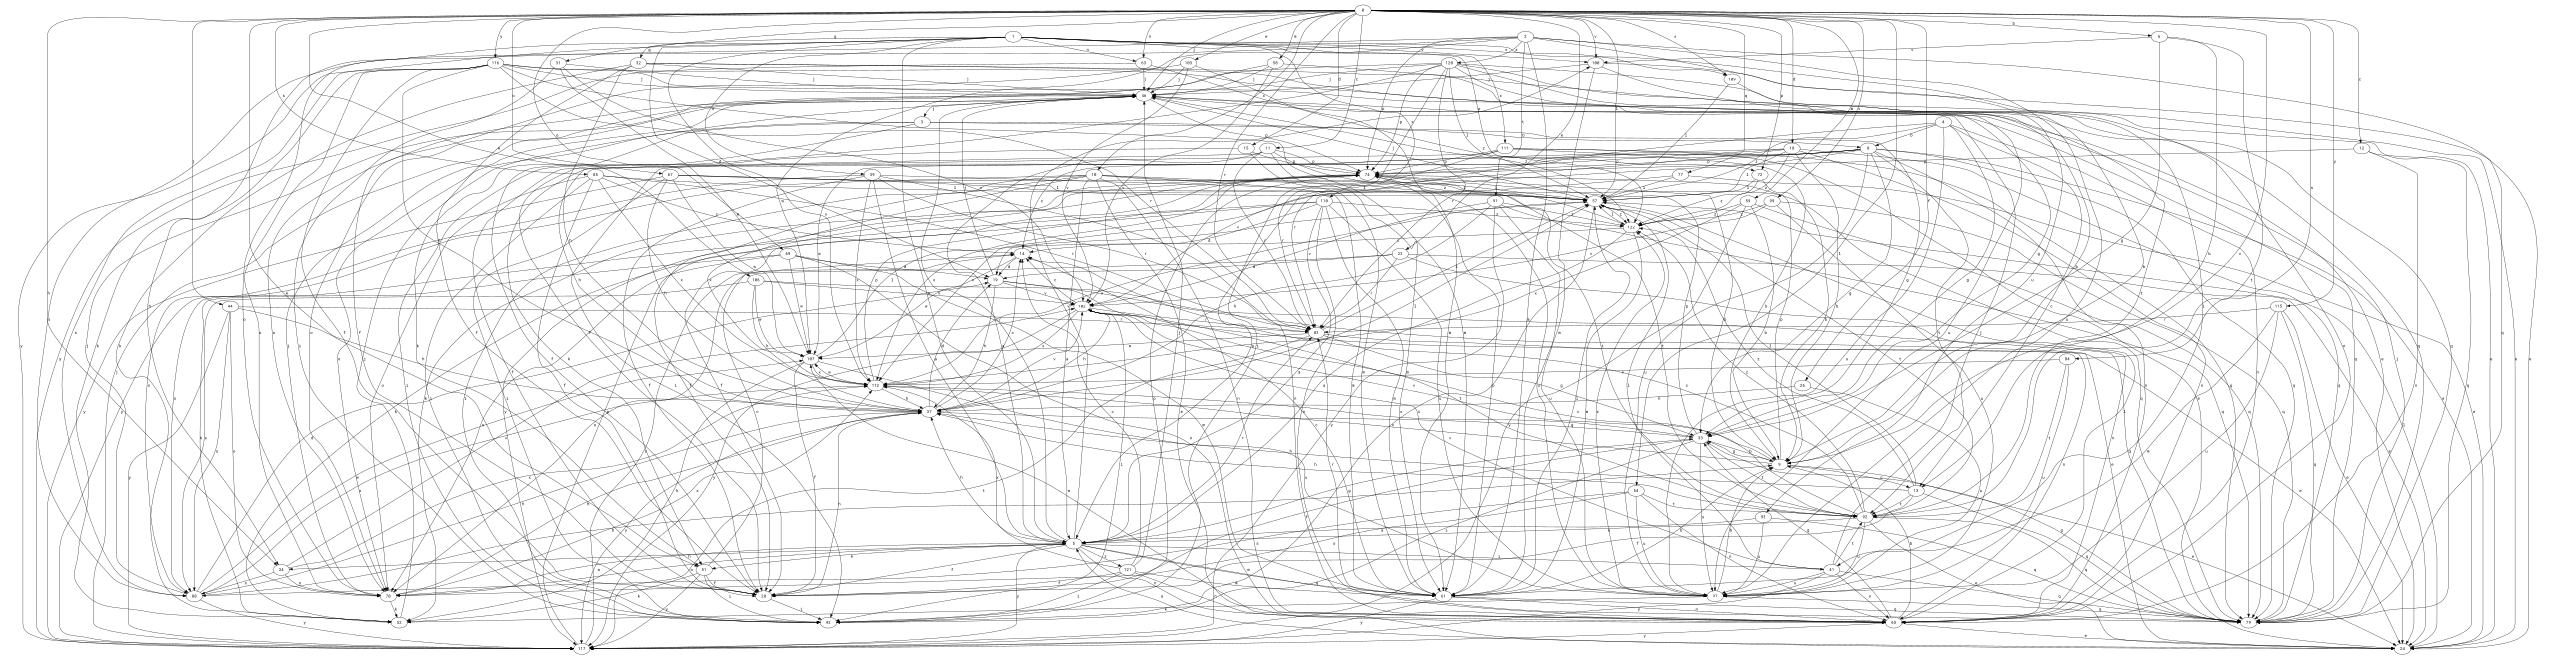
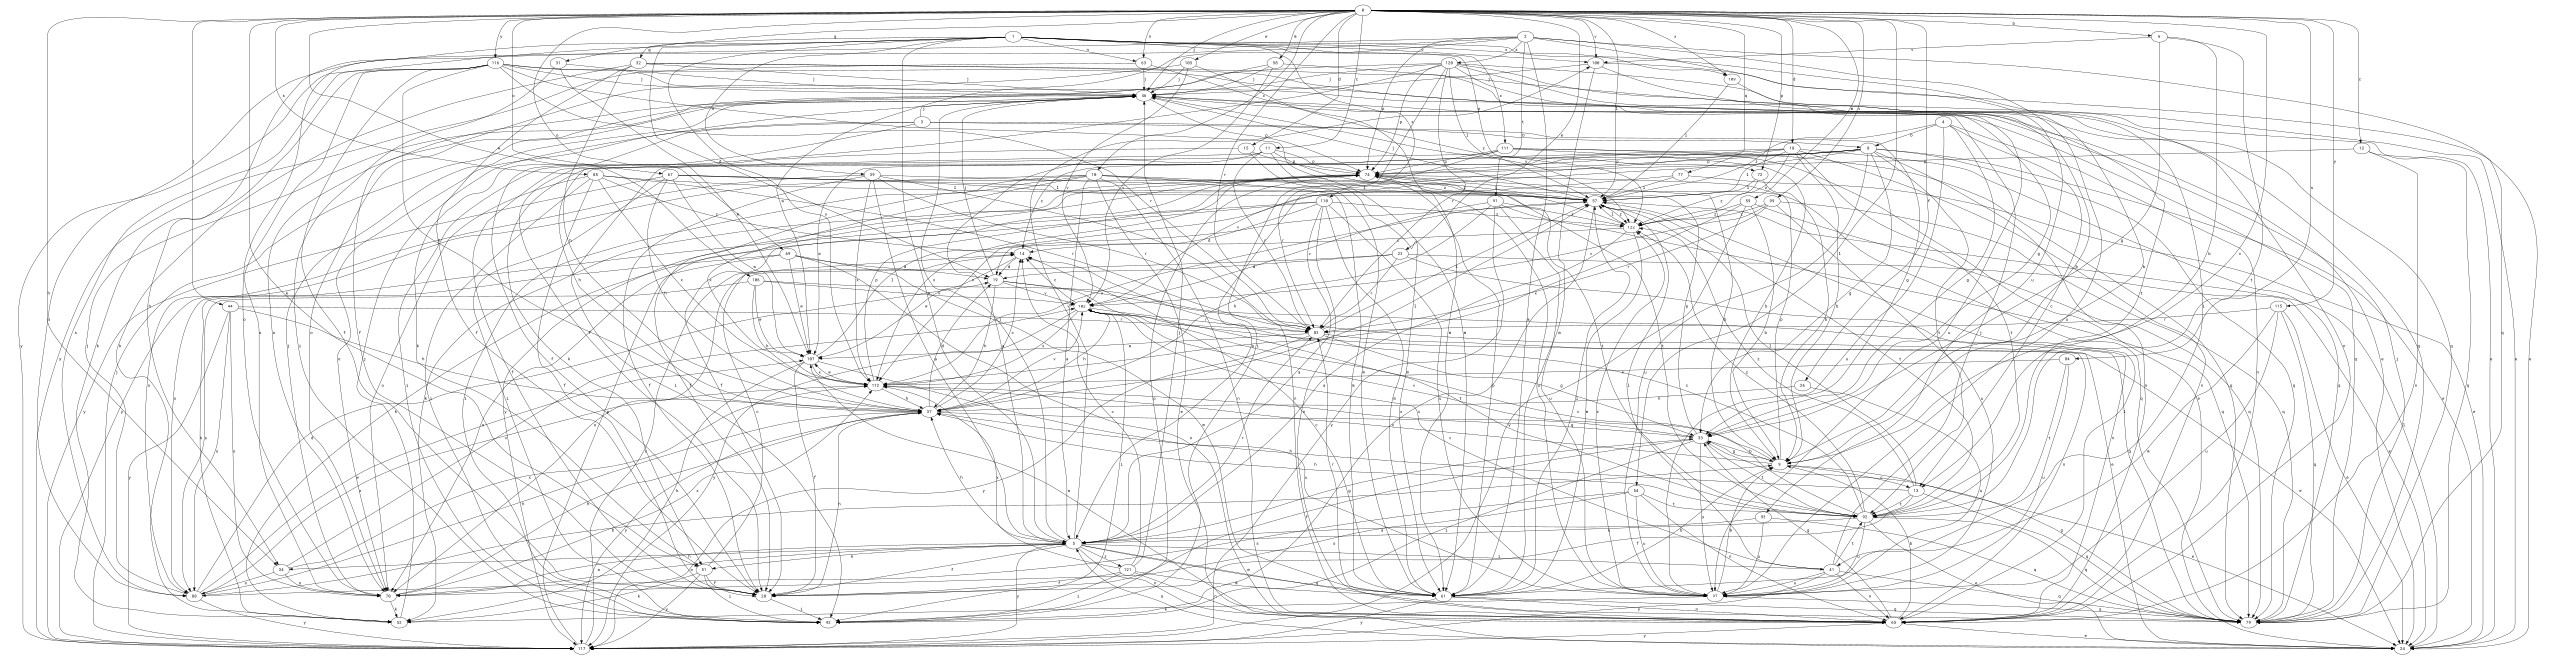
edge "46" -> "3": reversed
edge "4" -> "83": now "99" -> "83"
edge "31" -> "102": removed, label "v"
edge "46" -> "122": label "z" -> "y"
edge "18" -> "92": added, label "t"
edge "5" -> "46": label "r" -> "j"
edge "83" -> "117": label "t" -> "y"
